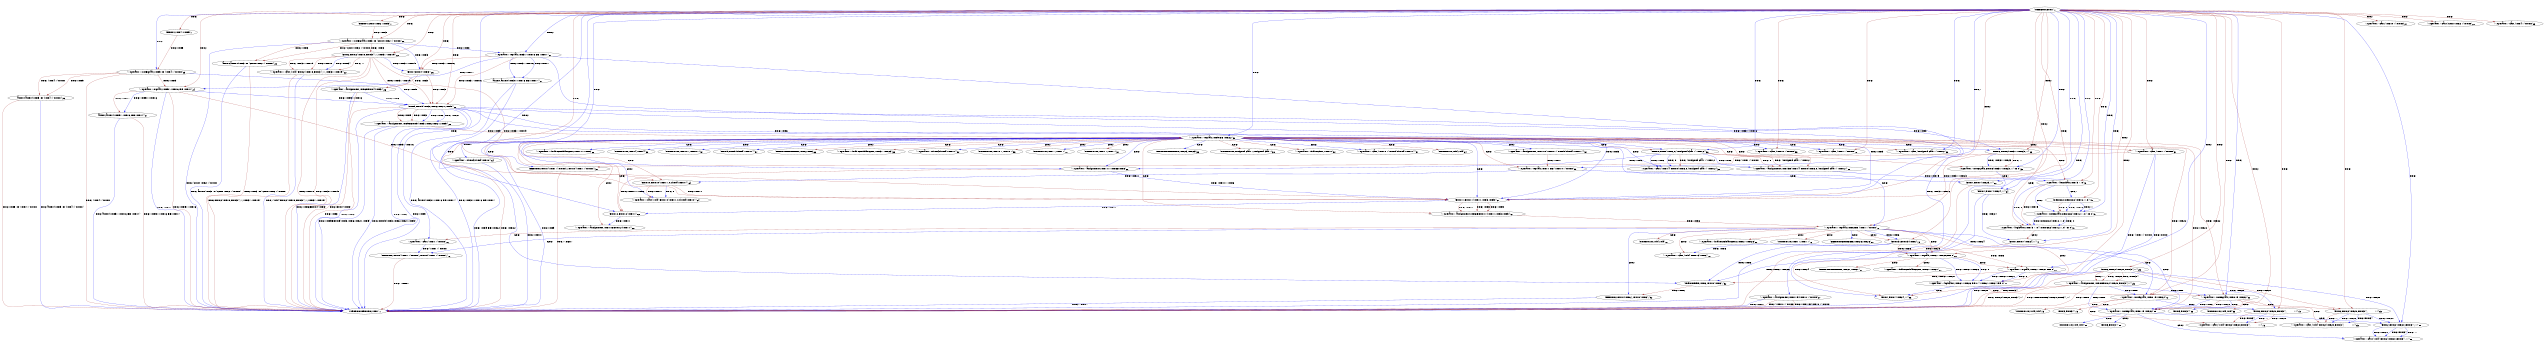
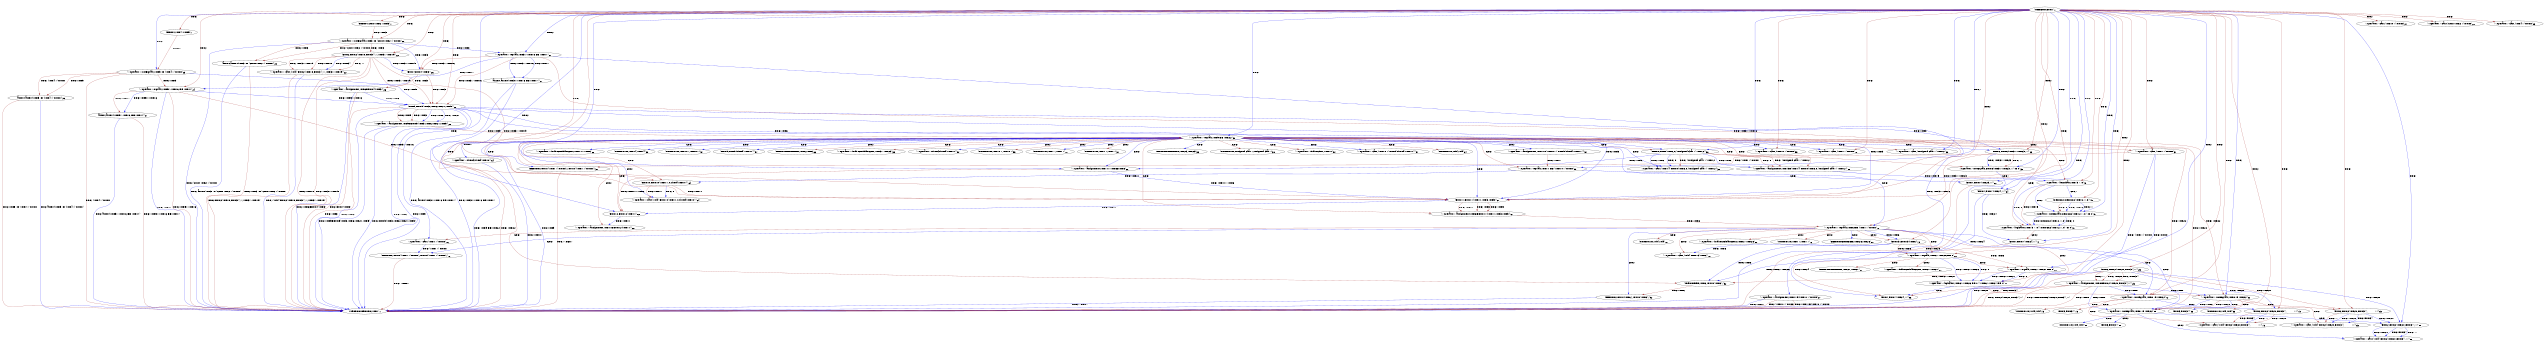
edge "(PARAM,VAR4 *VAR5)" -> "(<operator>.notEquals,VAR5 != (VAR4 *) NULL)": label "DDG: VAR5" -> "NULL: "
edge "(METHOD,FUN1)" -> "(IDENTIFIER,VAR6,return(VAR6);)": color blue -> brown
edge "(<operator>.equals,VAR3->VAR16 == VAR17)" -> "(FUN11,FUN11(VAR11,VAR3,VAR5))": color blue -> brown
